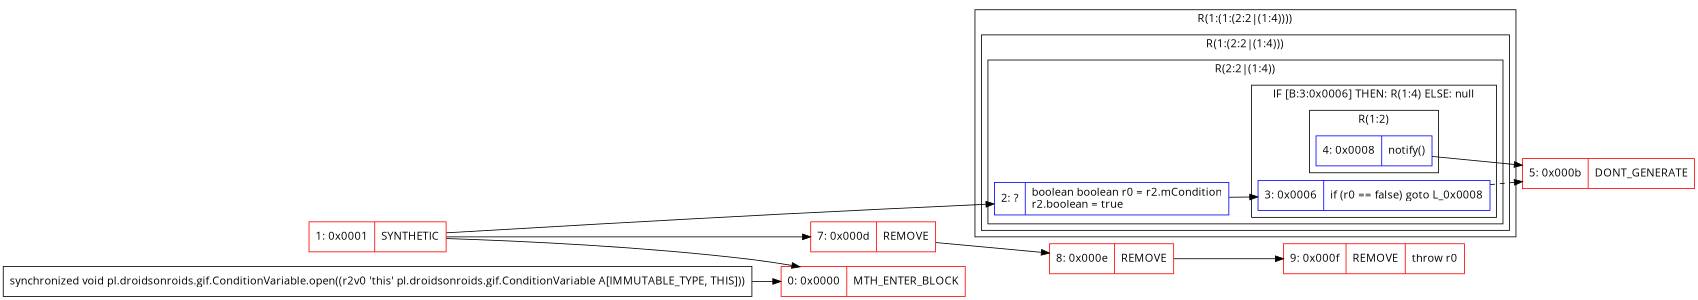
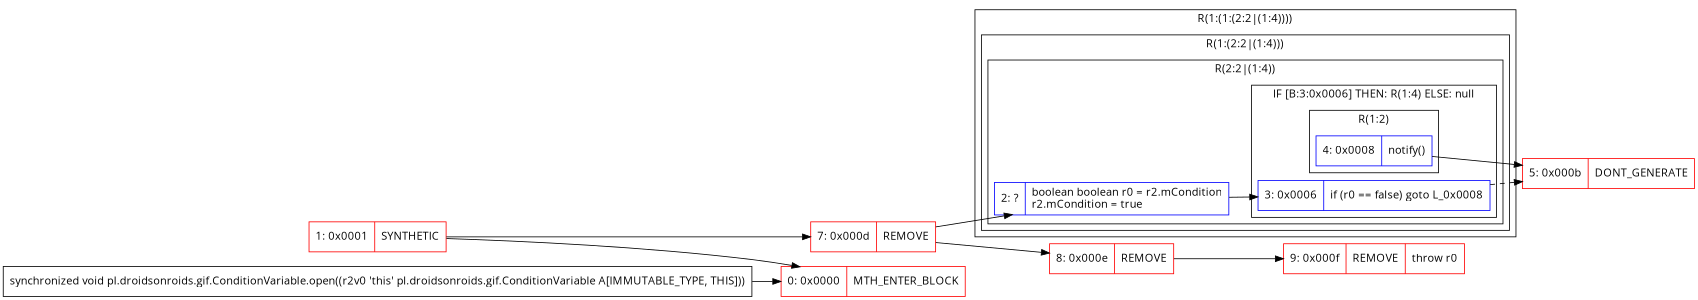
node "2: ?": text "r2.boolean = true" -> "r2.mCondition = true"
edge "1: 0x0001" -> "2: ?": now "7: 0x000d" -> "2: ?"
